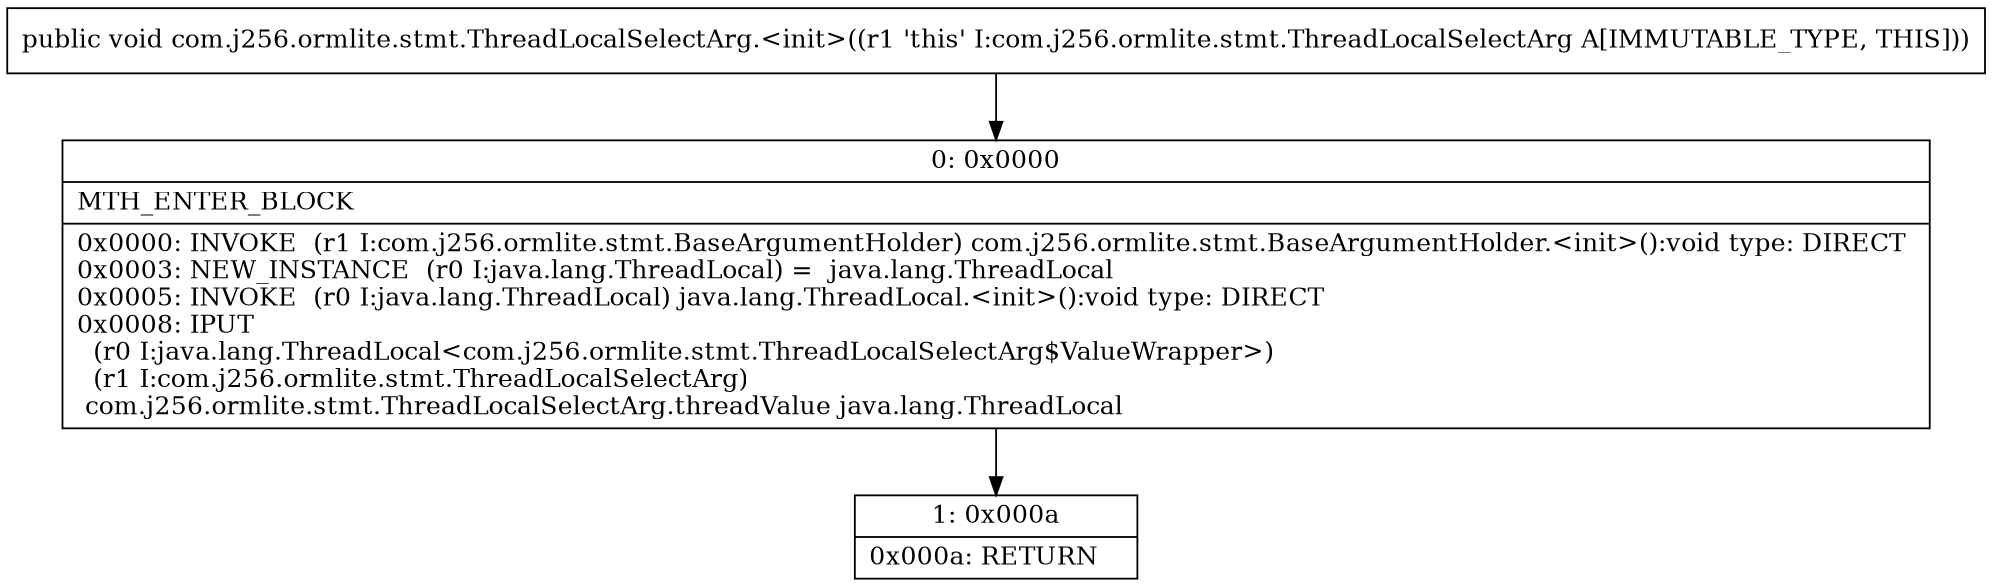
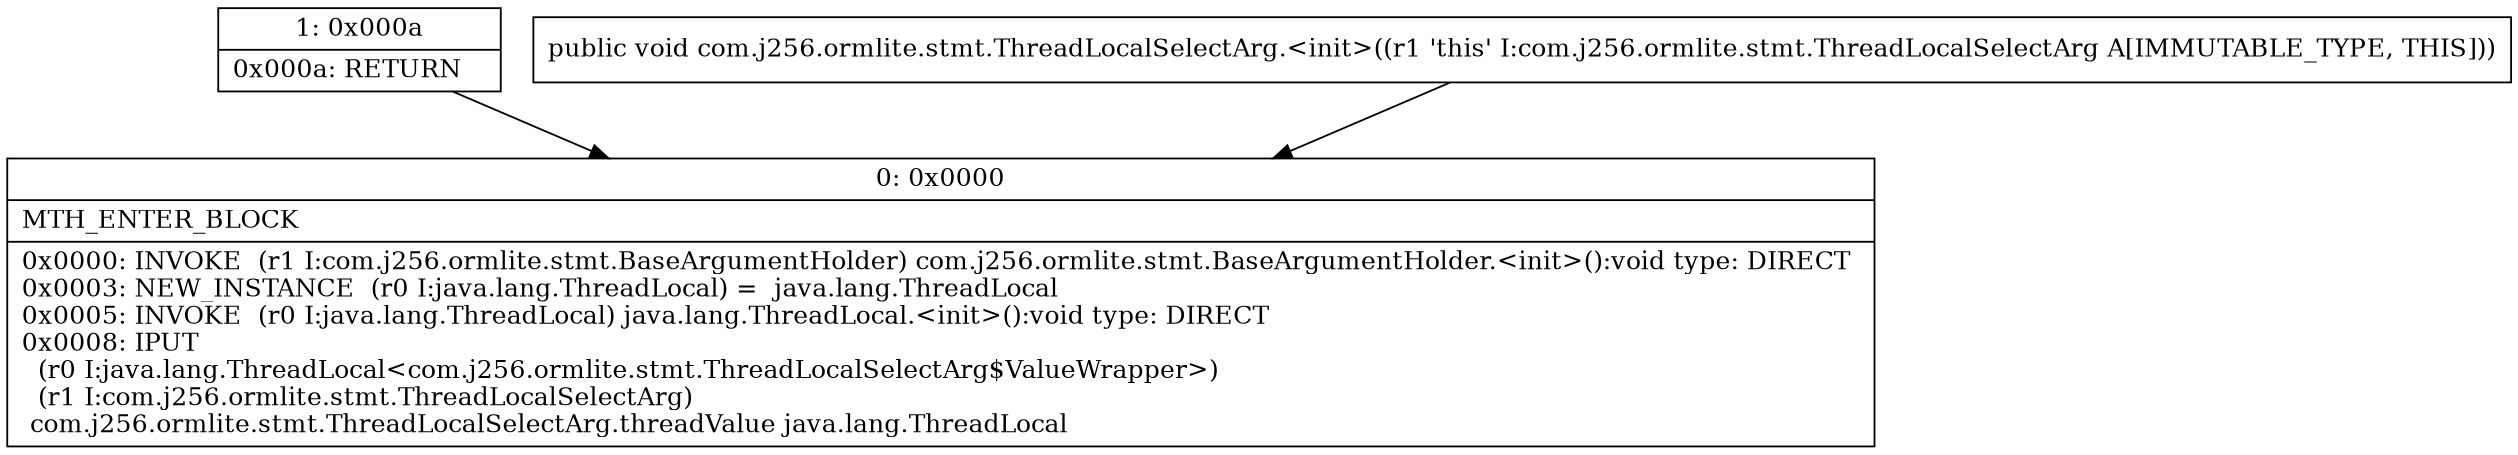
edge "0: 0x0000" -> "1: 0x000a": reversed
